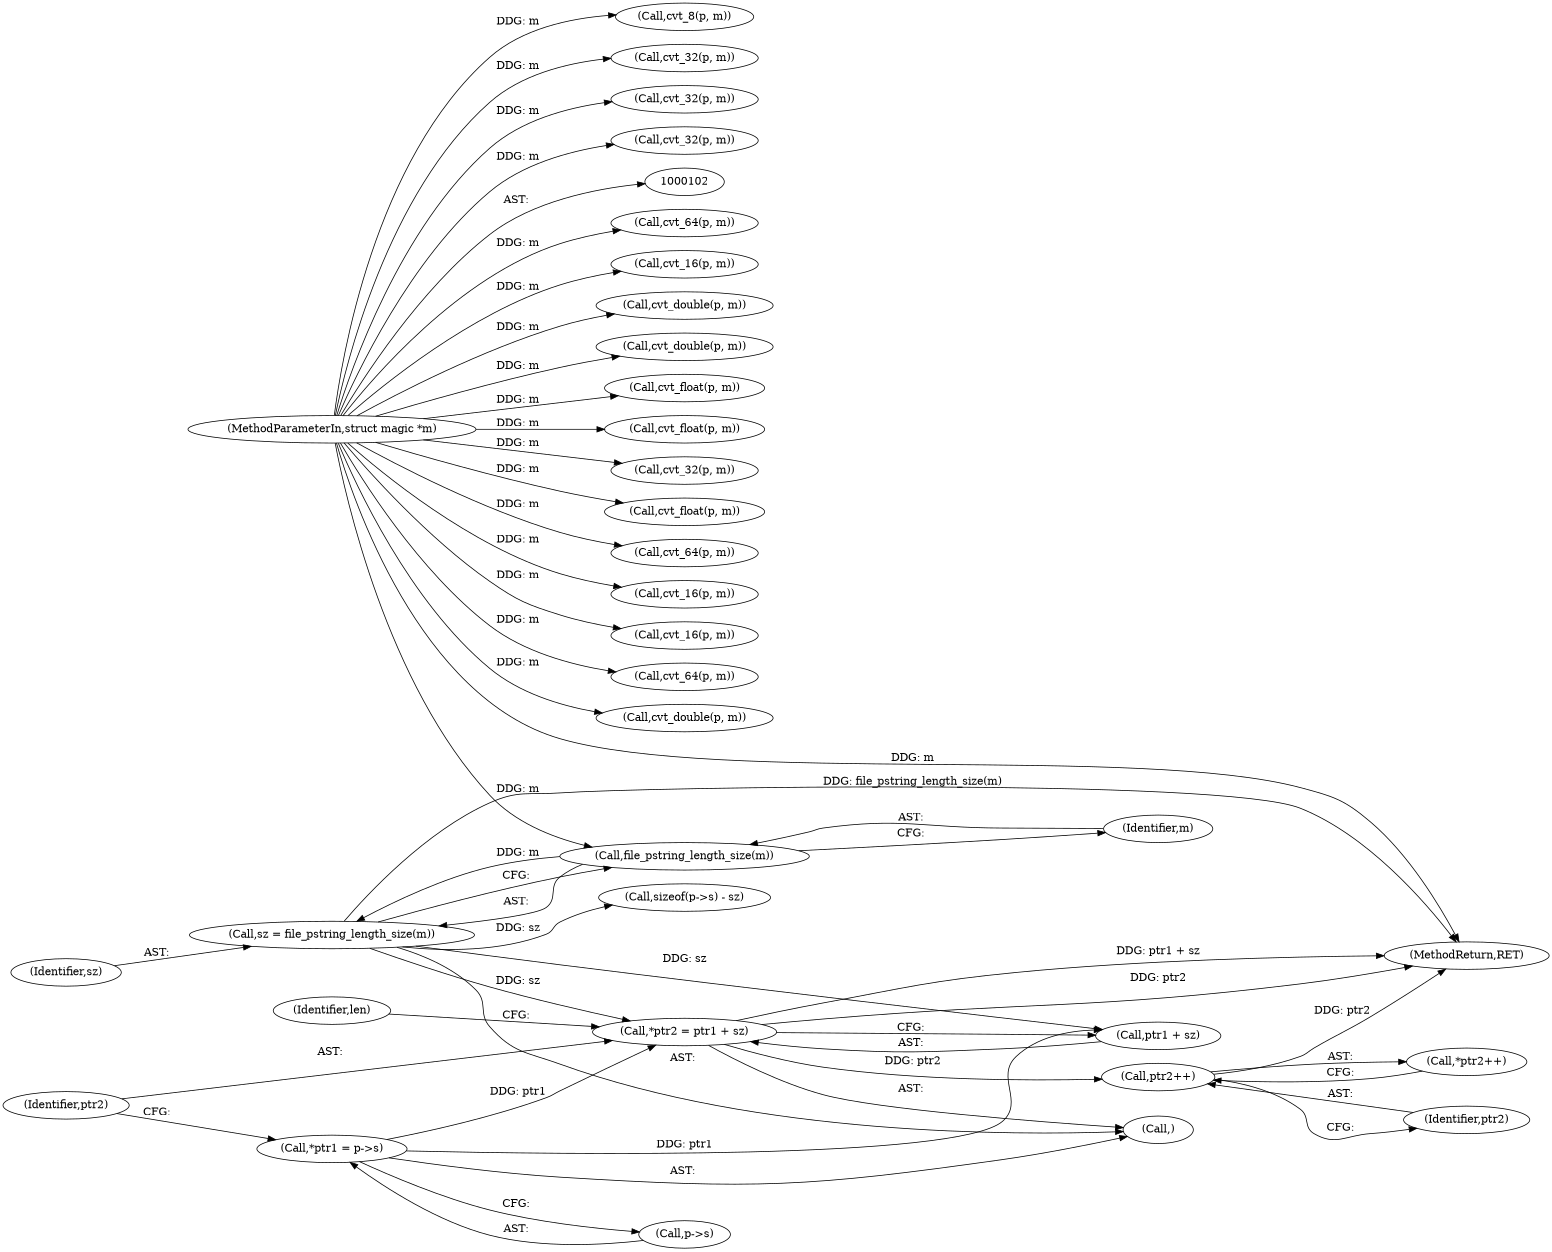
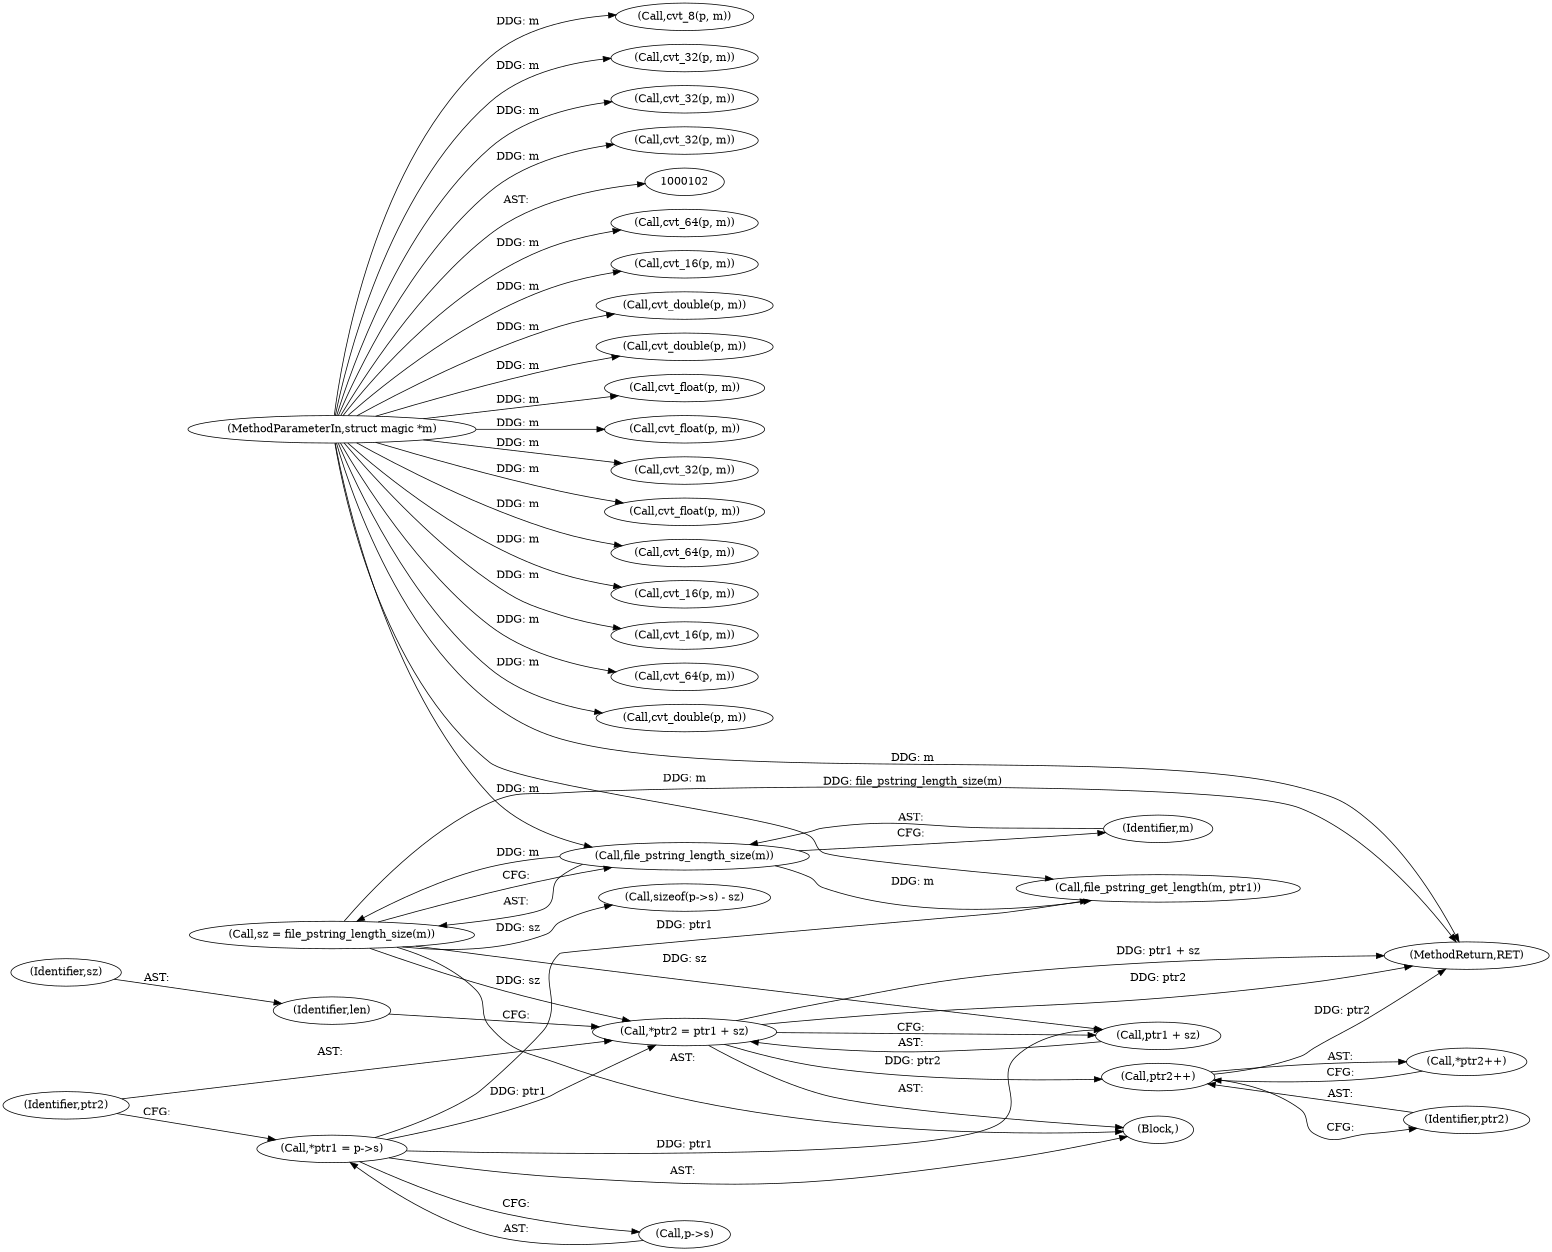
node "(Call,file_pstring_get_length(m, ptr1))": added
edge "(Identifier,sz)" -> "(Call,sz = file_pstring_length_size(m))": now "(Identifier,sz)" -> "(Identifier,len)"
node "(Call,)": label "(Call,)" -> "(Block,)"
